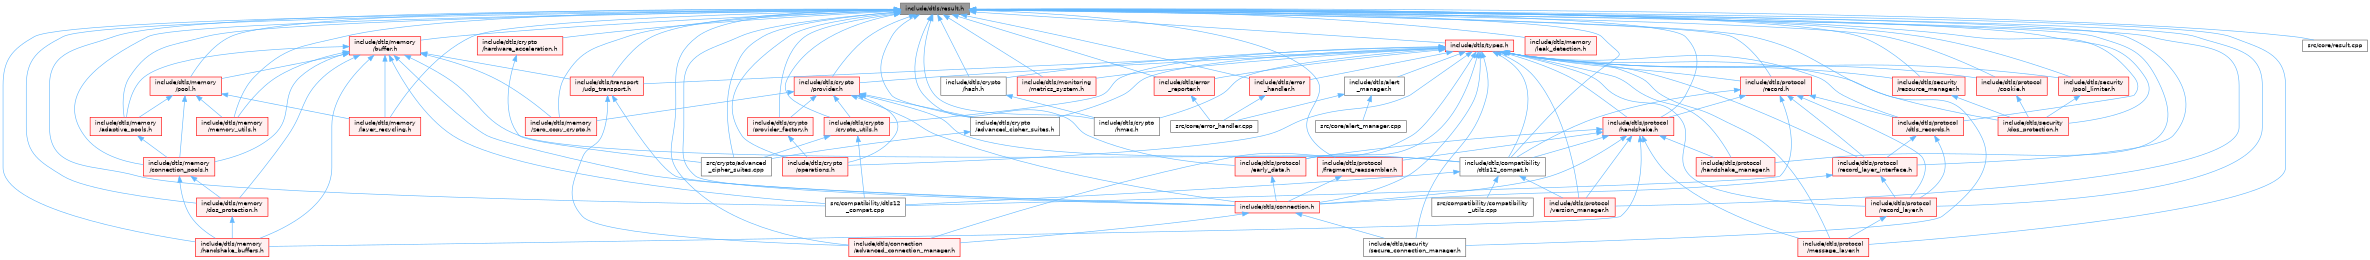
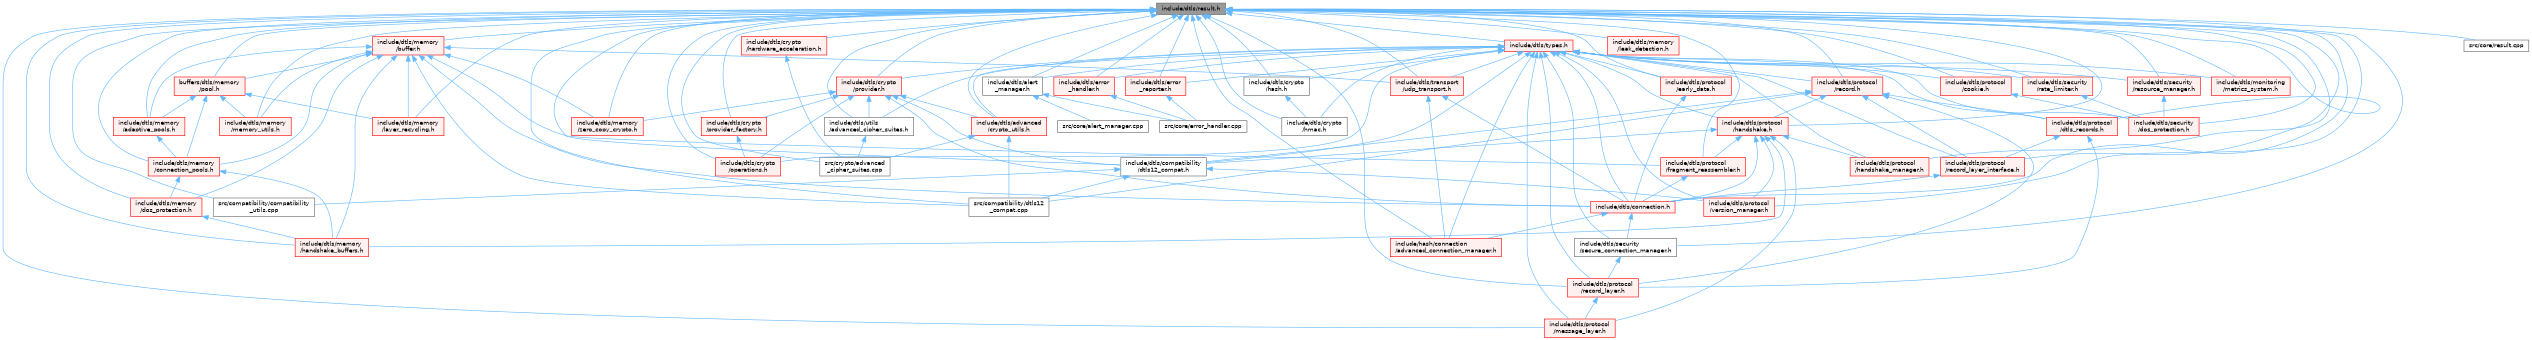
edge "src/compatibility/compatibility _utils.cpp" -> "include/dtls/result.h": added
edge "include/dtls/alert _manager.h" -> "include/dtls/result.h": added
node "include/dtls/memory /pool.h": label "include/dtls/memory /pool.h" -> "buffers/dtls/memory /pool.h"
node "include/dtls/security /pool_limiter.h": label "include/dtls/security /pool_limiter.h" -> "include/dtls/security /rate_limiter.h"
node "include/dtls/crypto /crypto_utils.h": label "include/dtls/crypto /crypto_utils.h" -> "include/dtls/advanced /crypto_utils.h"
node "include/dtls/crypto /advanced_cipher_suites.h": label "include/dtls/crypto /advanced_cipher_suites.h" -> "include/dtls/utils /advanced_cipher_suites.h"
edge "include/dtls/protocol /early_data.h" -> "include/dtls/protocol /handshake.h": removed
edge "include/dtls/compatibility /dtls12_compat.h" -> "include/dtls/memory /buffer.h": now "include/dtls/protocol /fragment_reassembler.h" -> "include/dtls/memory /buffer.h"
edge "include/dtls/protocol /record_layer.h" -> "include/dtls/protocol /record_layer_interface.h": now "include/dtls/protocol /record_layer.h" -> "include/dtls/security /secure_connection_manager.h"
node "include/dtls/connection /advanced_connection_manager.h": label "include/dtls/connection /advanced_connection_manager.h" -> "include/hash/connection /advanced_connection_manager.h"
